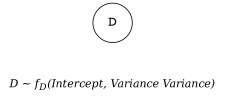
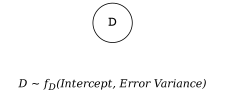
node "D ~ f": text "(Intercept, Variance Variance)" -> "(Intercept, Error Variance)"
